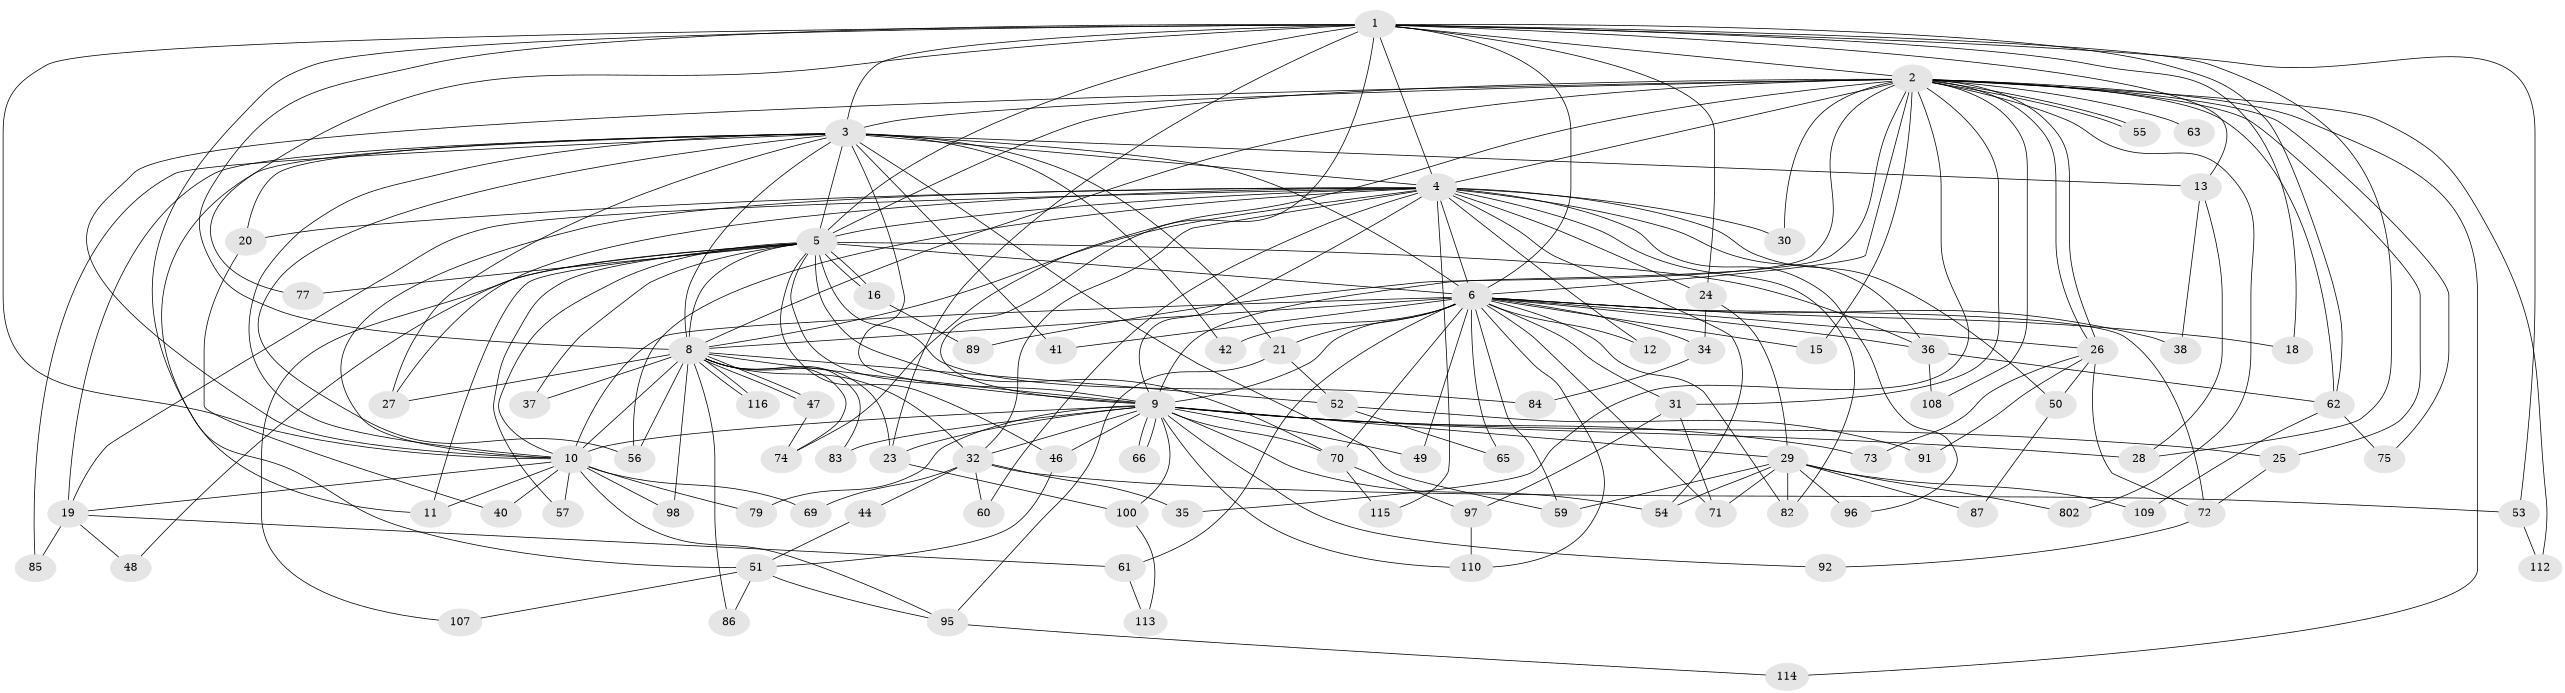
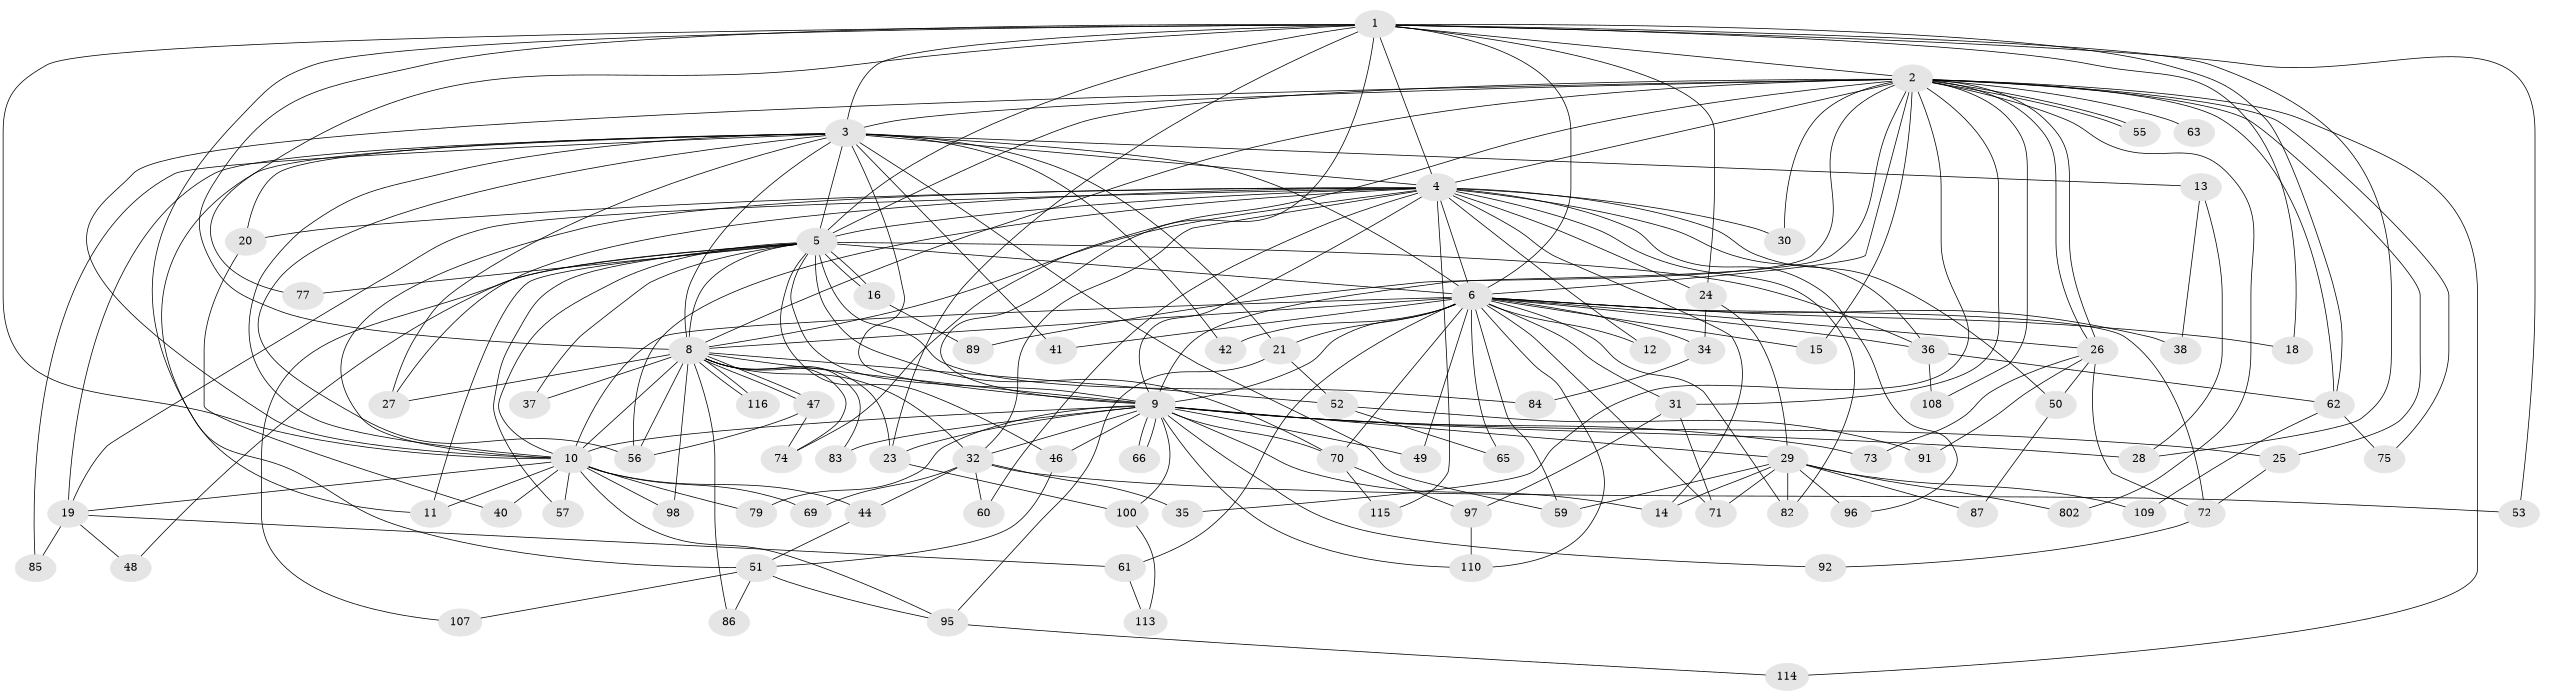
edge "1" -- "13": removed
edge "47" -- "56": added
edge "10" -- "44": added
node "54": label "54" -> "14"
node "112": removed
